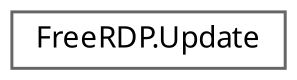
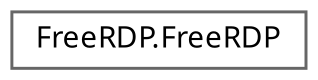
node "FreeRDP.Update": label "FreeRDP.Update" -> "FreeRDP.FreeRDP"
